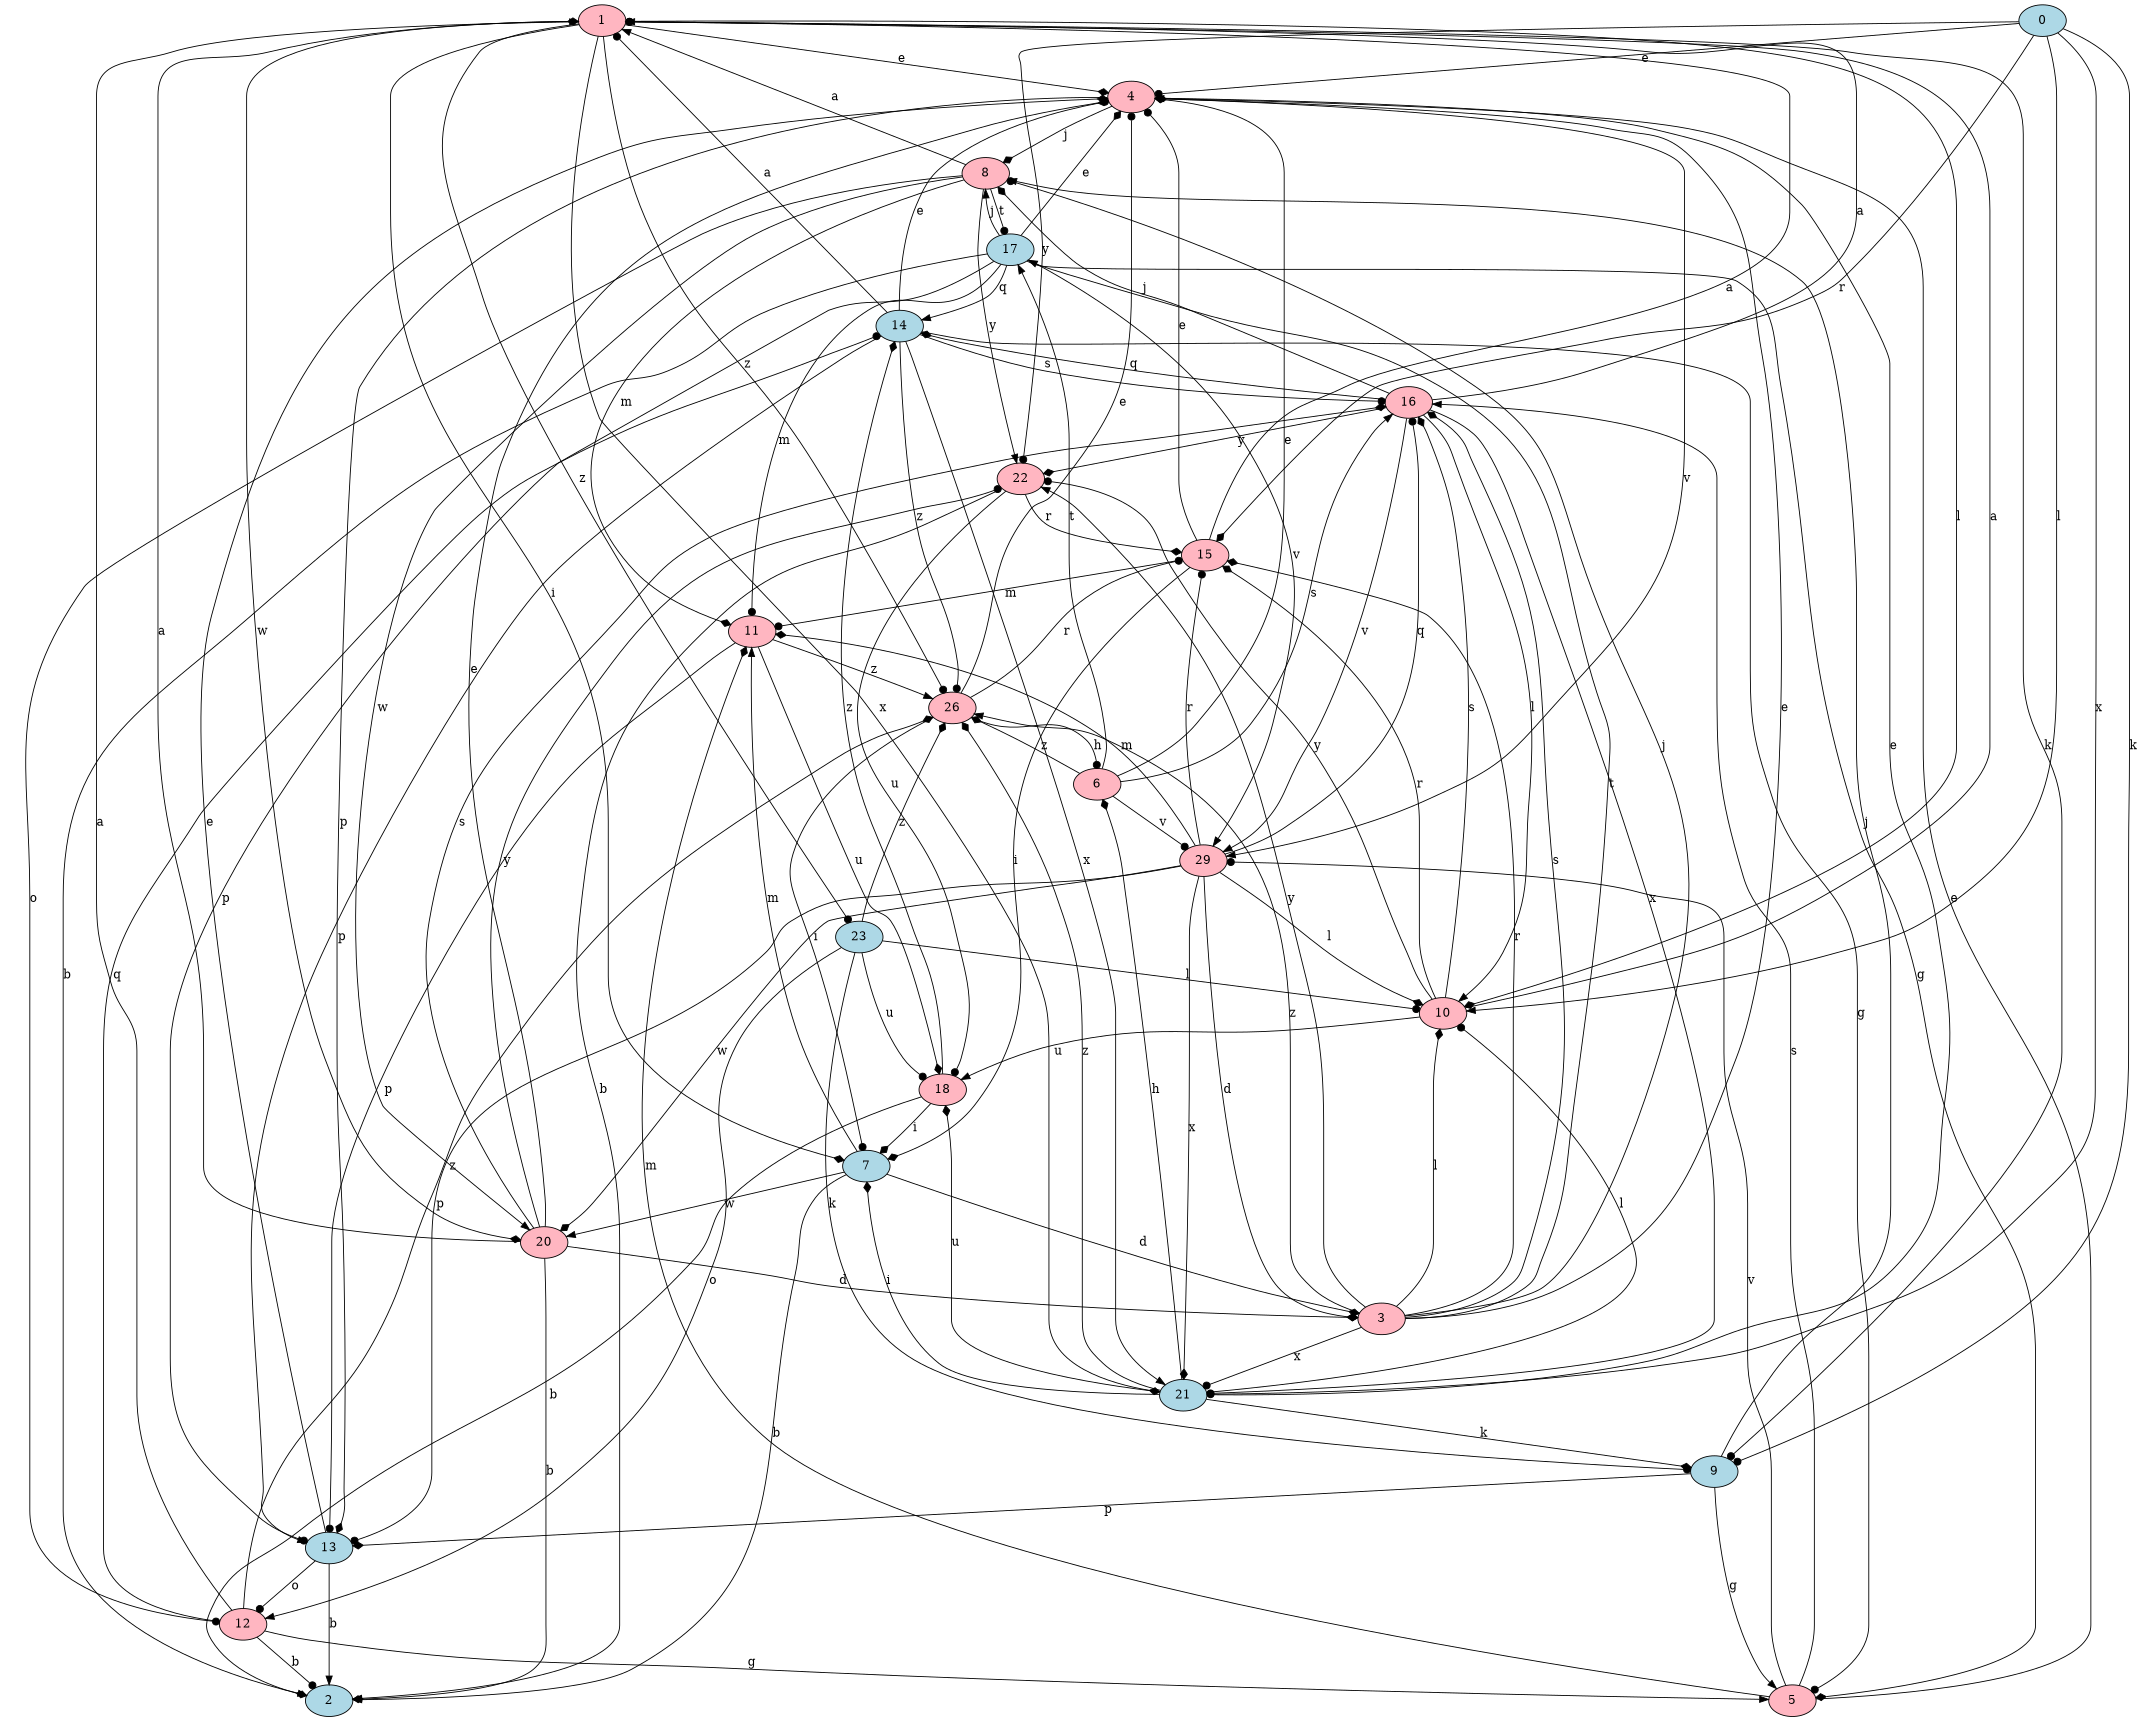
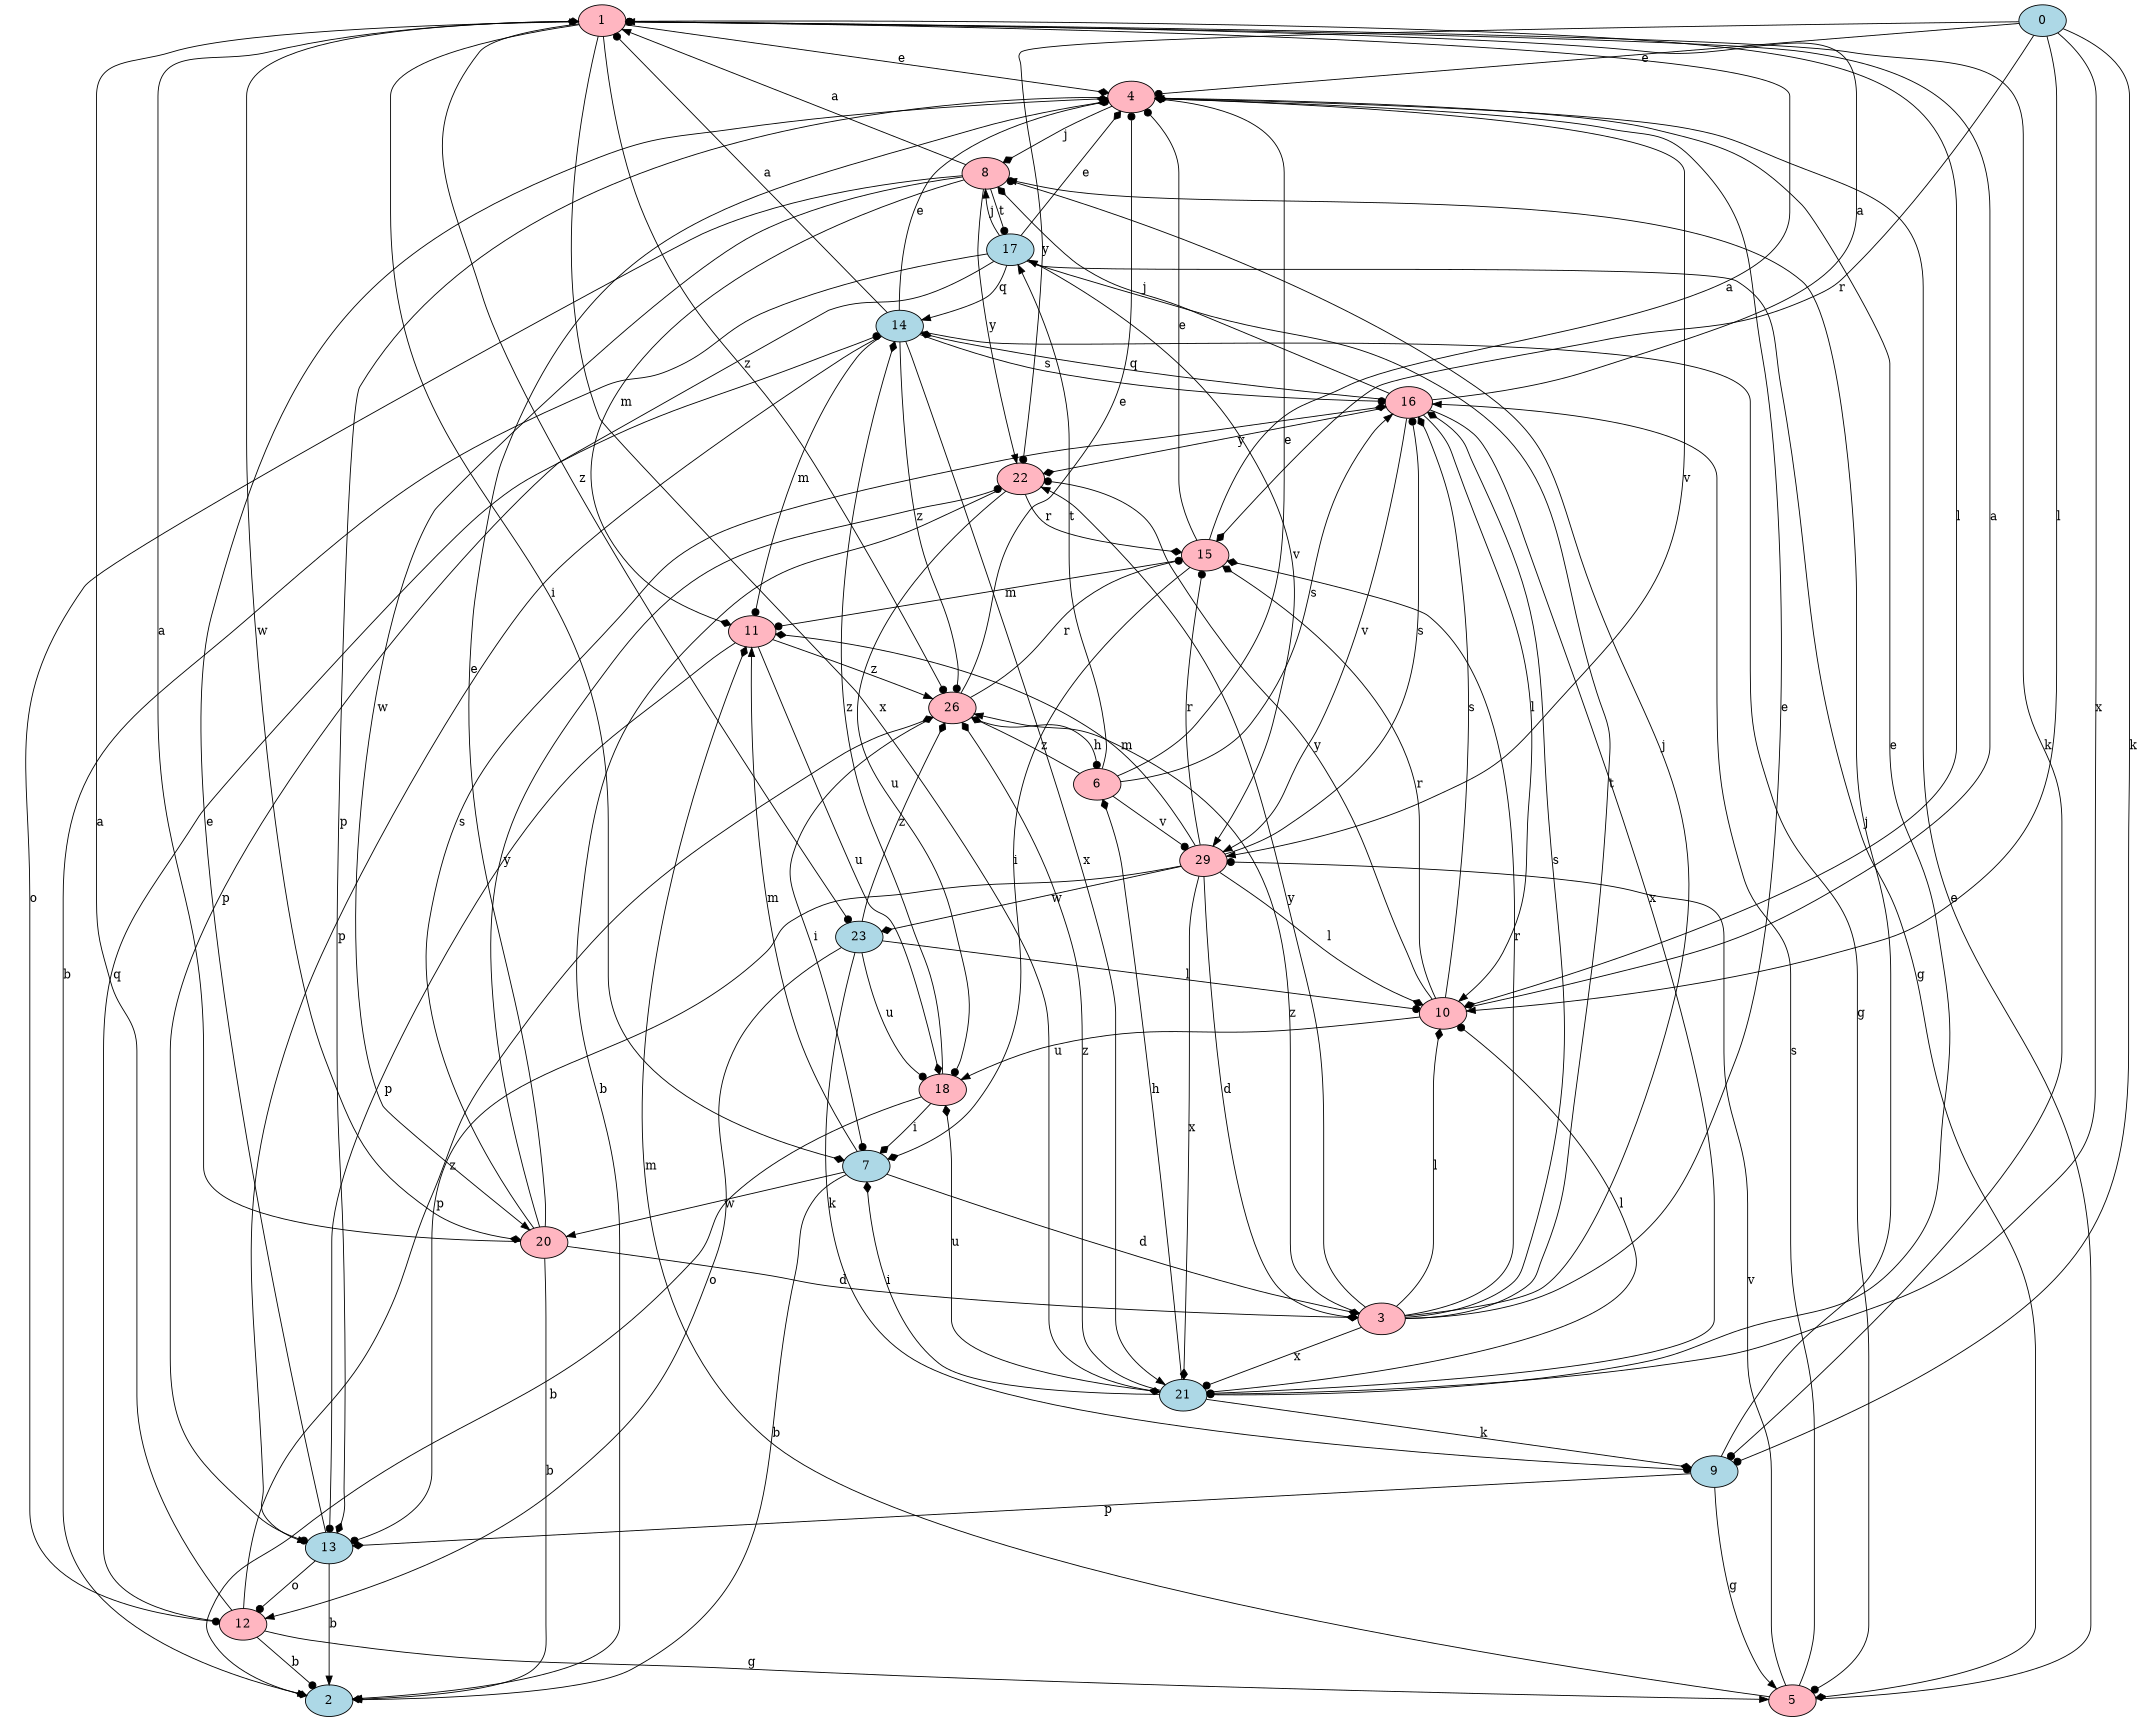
edge "17" -> "11": now "14" -> "11"
edge "29" -> "16": label "q" -> "s"
edge "29" -> "20": now "29" -> "23"
